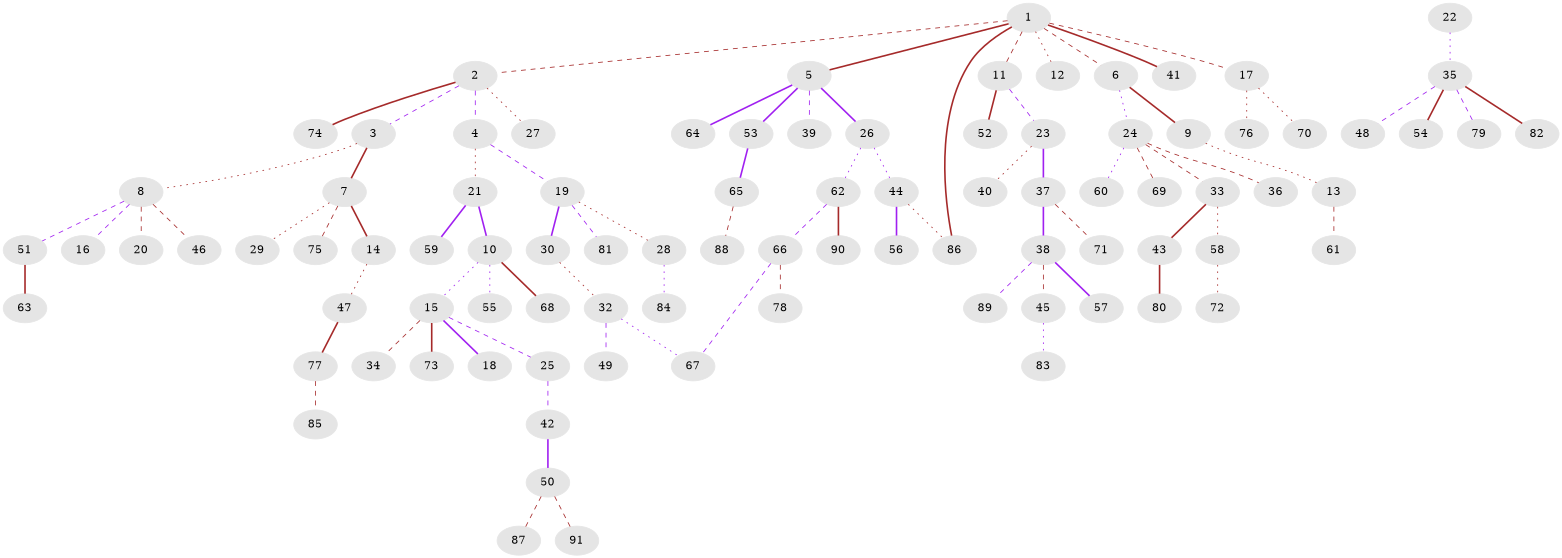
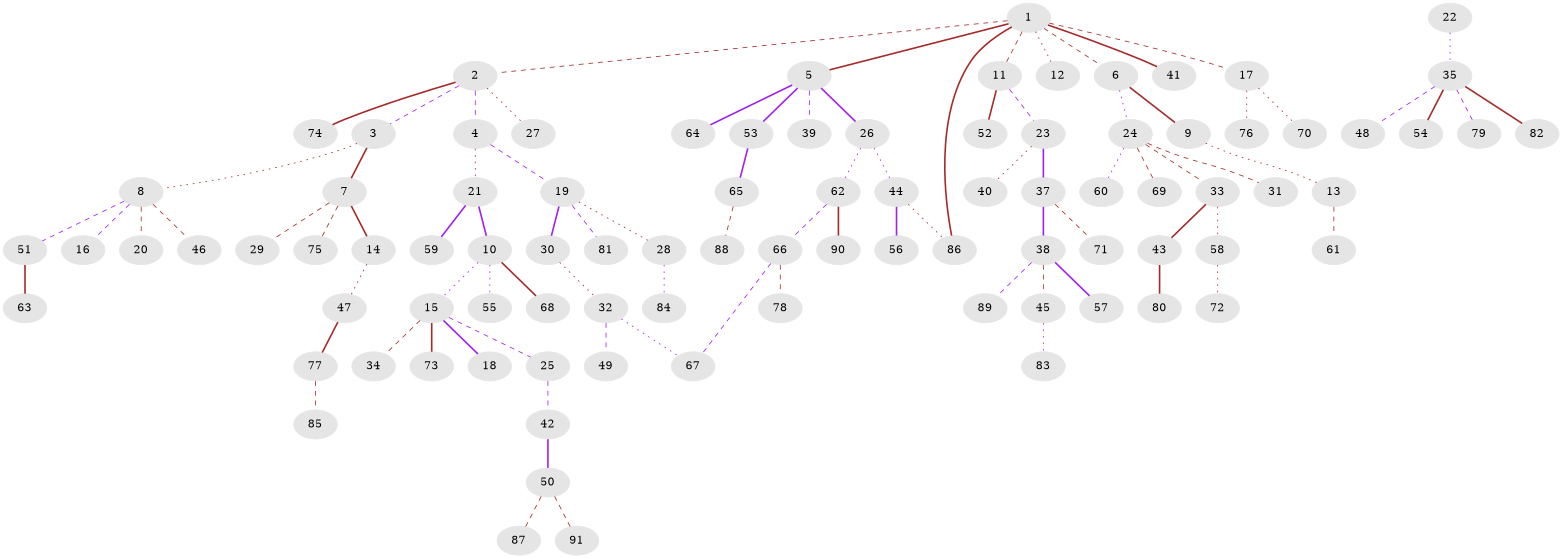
node "36": label "36" -> "31"
edge "7" -- "29": style dotted -> dashed
